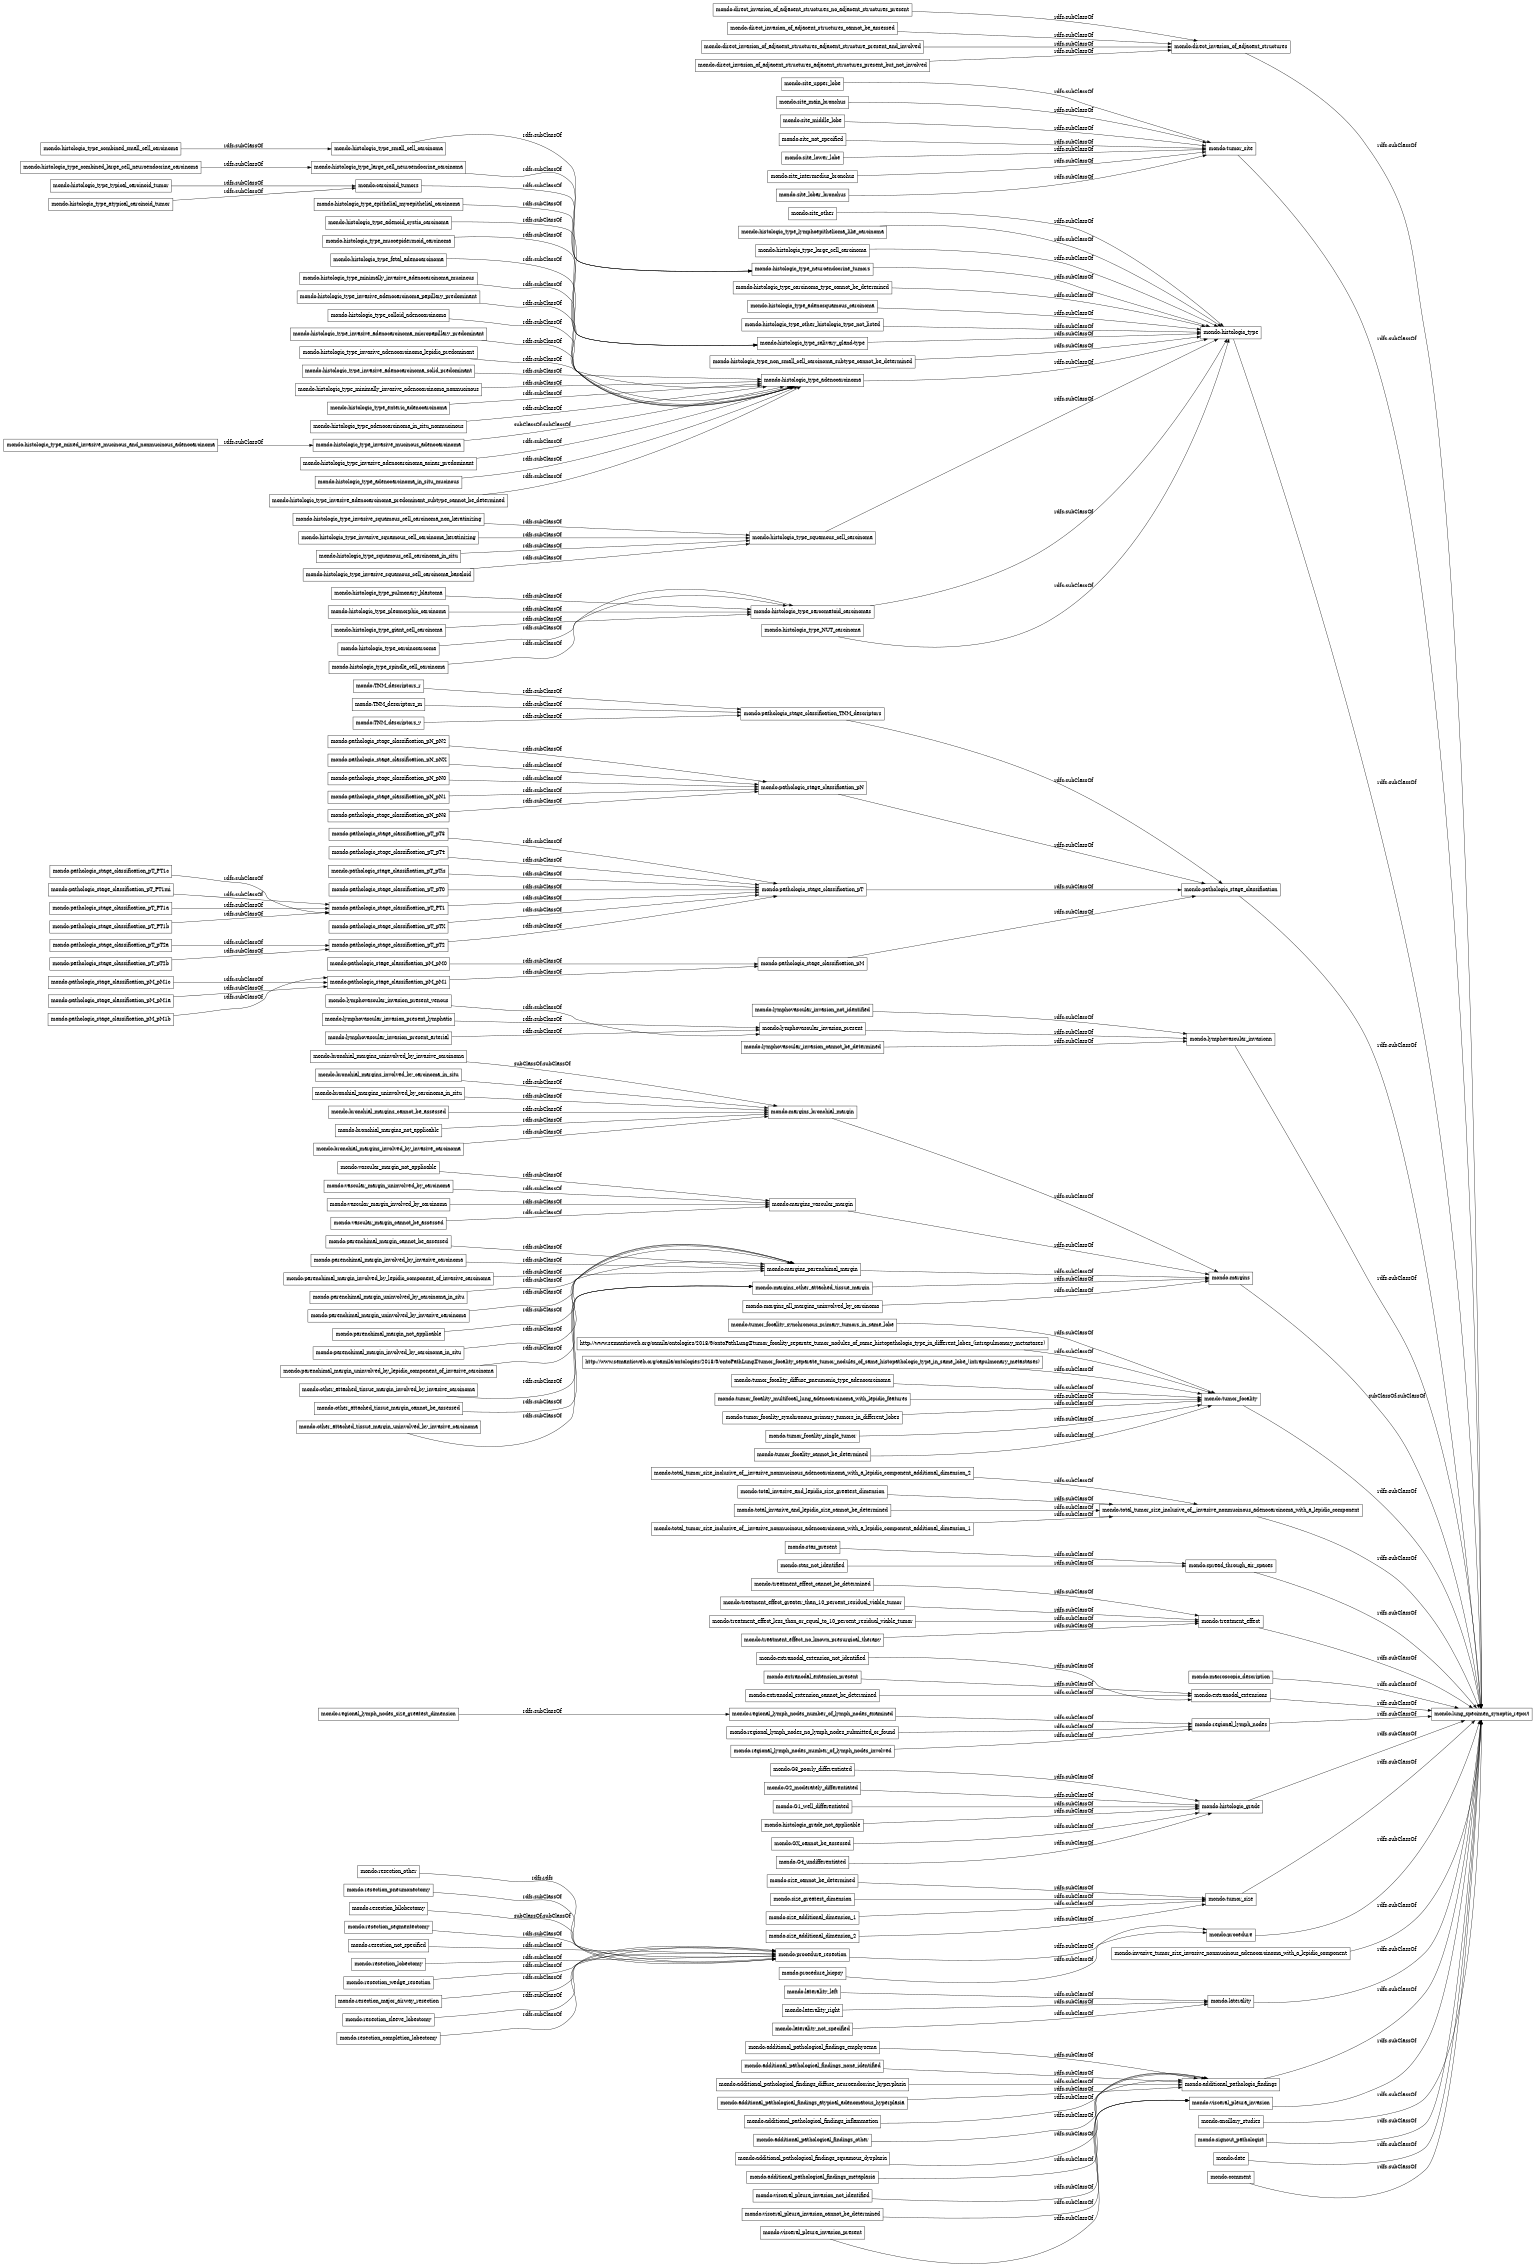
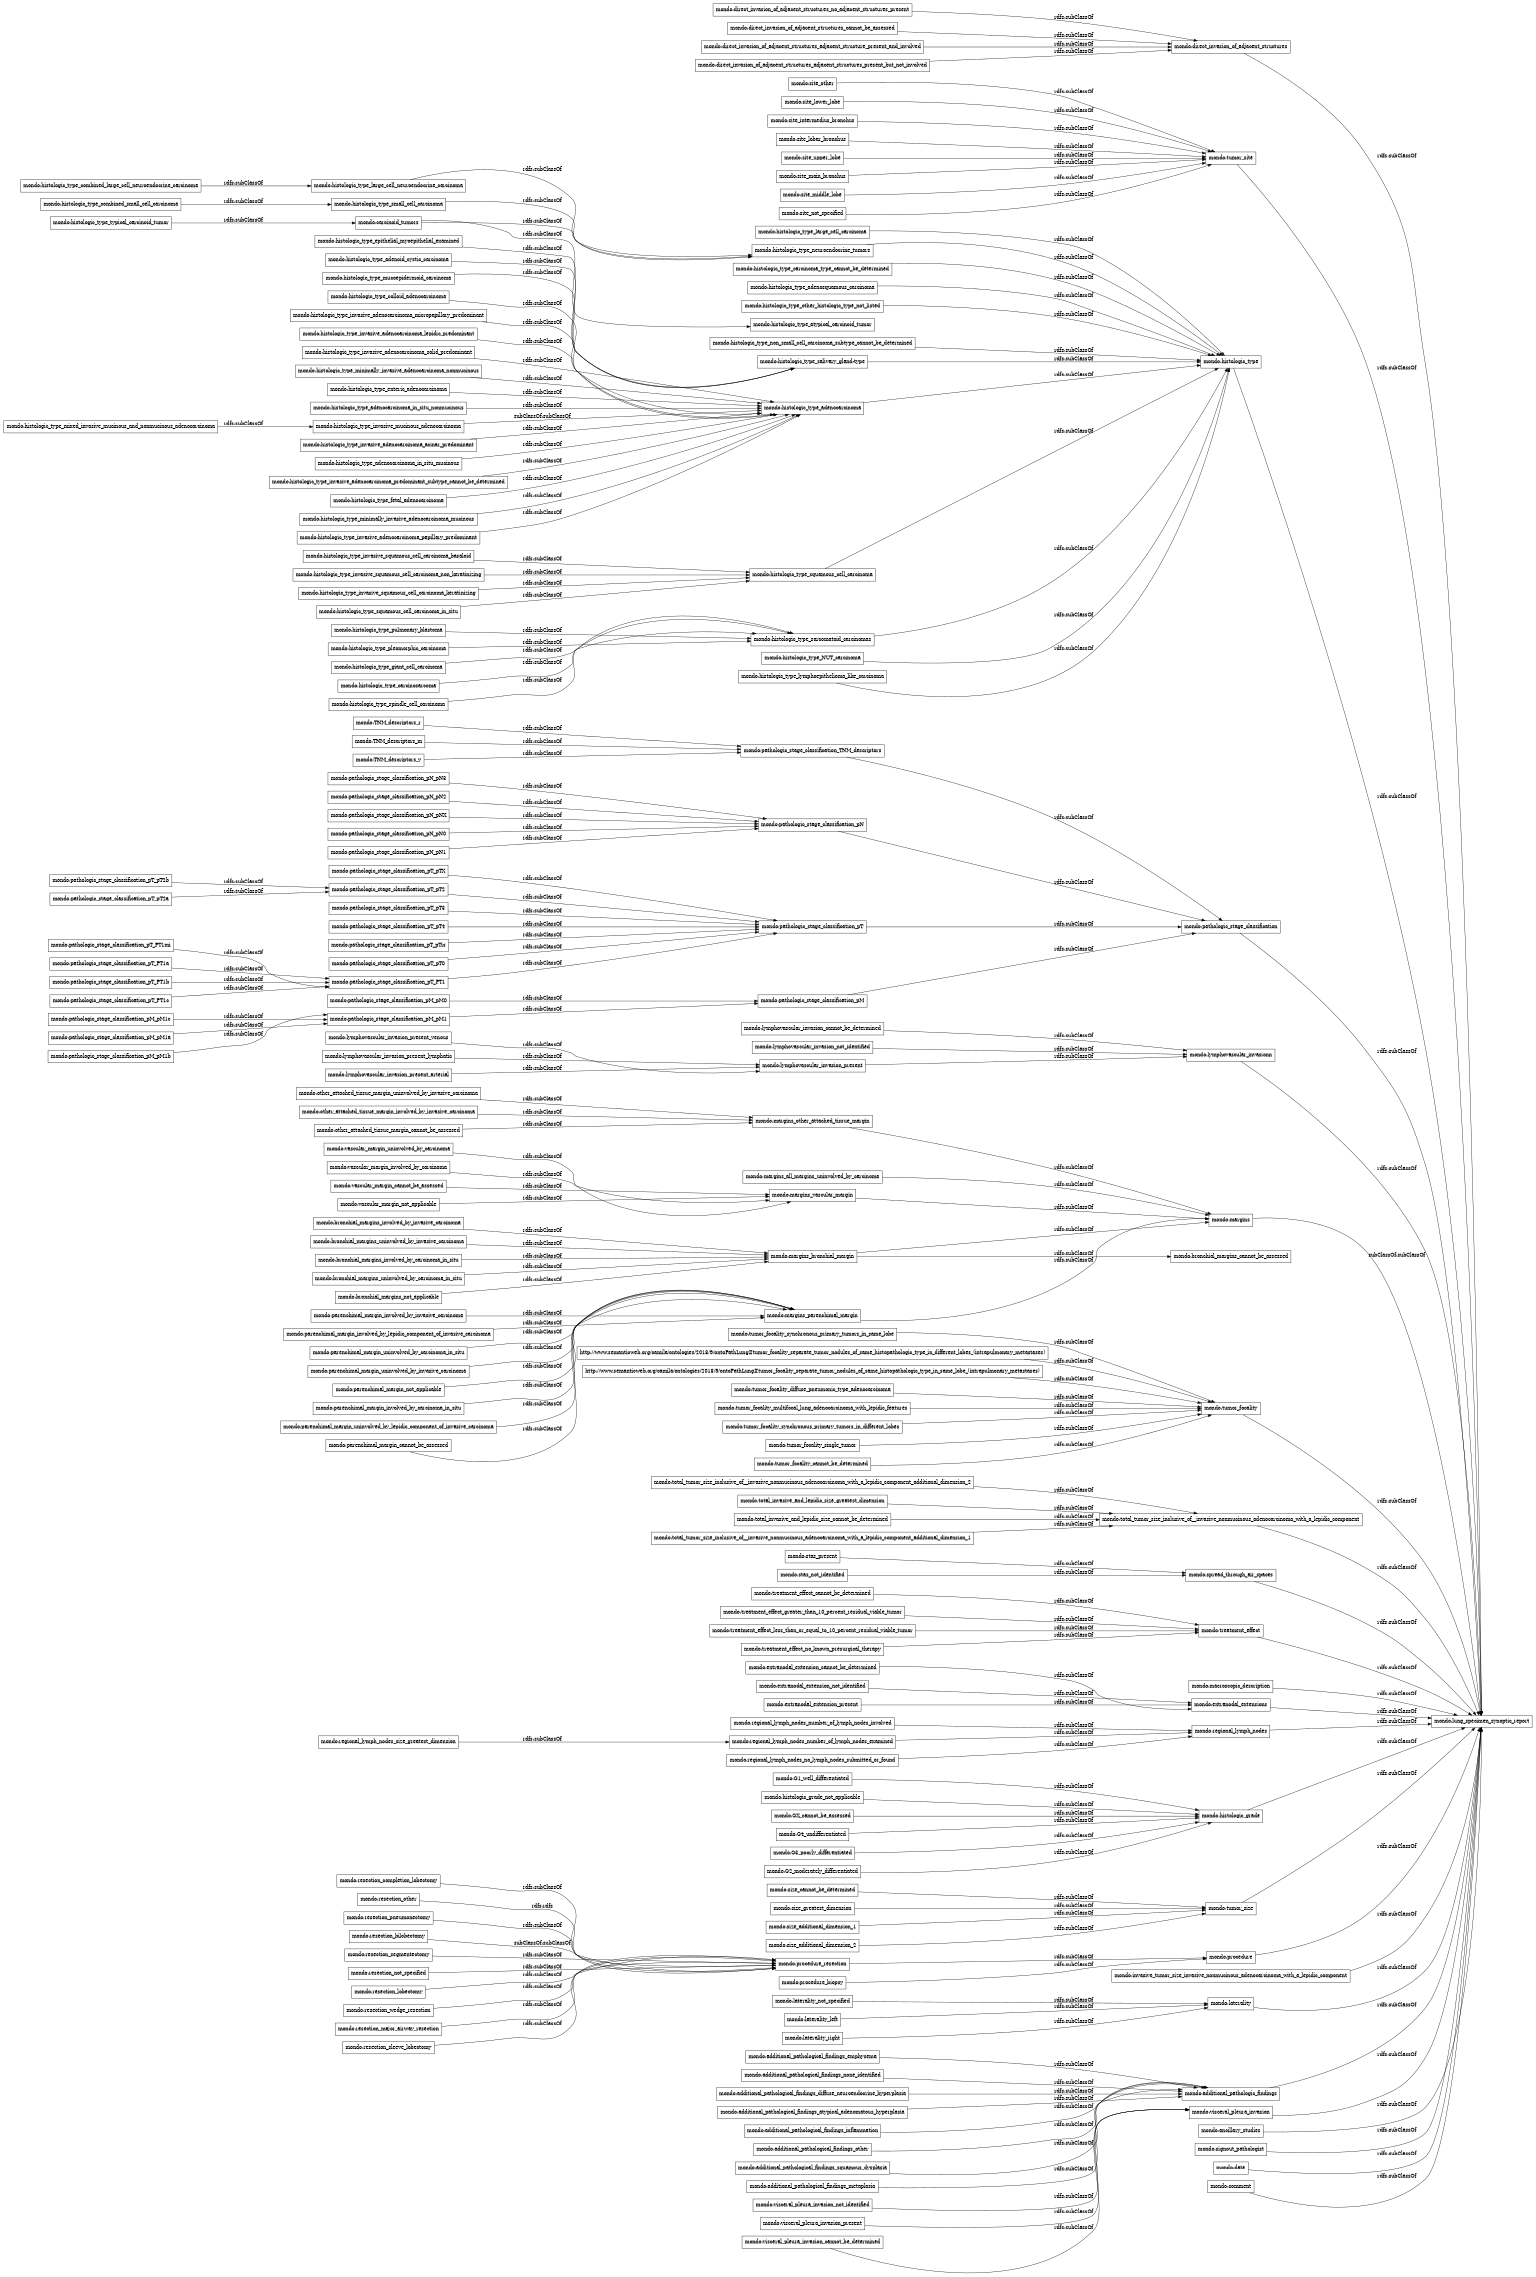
edge "mondo:histologic_type_atypical_carcinoid_tumor" -> "mondo:carcinoid_tumors": reversed
node "mondo:histologic_type_epithelial_myoepithelial_carcinoma": label "mondo:histologic_type_epithelial_myoepithelial_carcinoma" -> "mondo:histologic_type_epithelial_myoepithelial_examined"
edge "mondo:site_other" -> "mondo:histologic_type": now "mondo:site_other" -> "mondo:tumor_site"
edge "mondo:bronchial_margins_uninvolved_by_invasive_carcinoma" -> "mondo:margins_bronchial_margin": label "subClassOf:subClassOf" -> "rdfs:subClassOf"
edge "mondo:bronchial_margins_cannot_be_assessed" -> "mondo:margins_bronchial_margin": reversed
